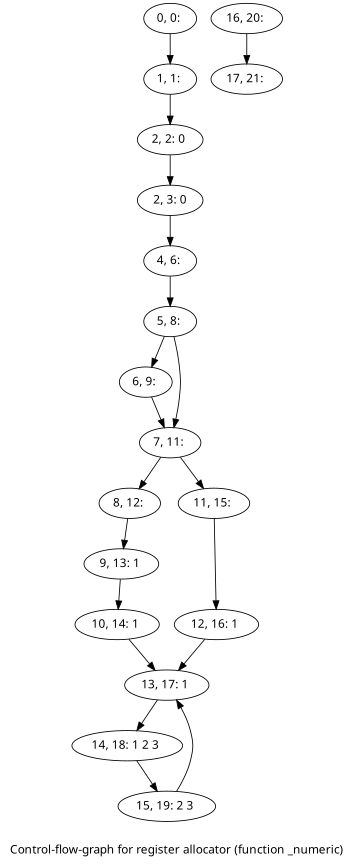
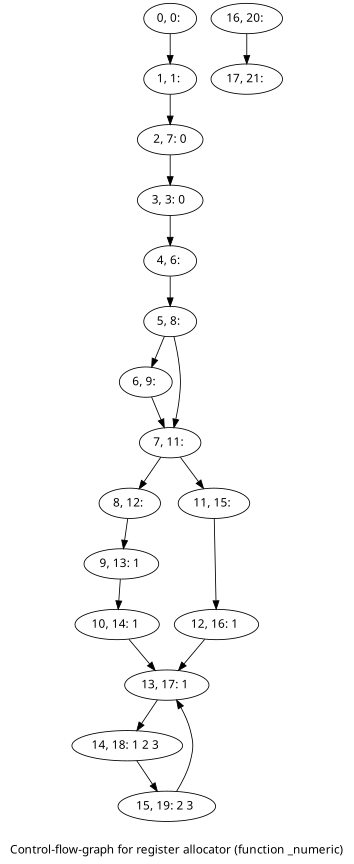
node "2, 2: 0": label "2, 2: 0" -> "2, 7: 0"
node "2, 3: 0": label "2, 3: 0" -> "3, 3: 0"
